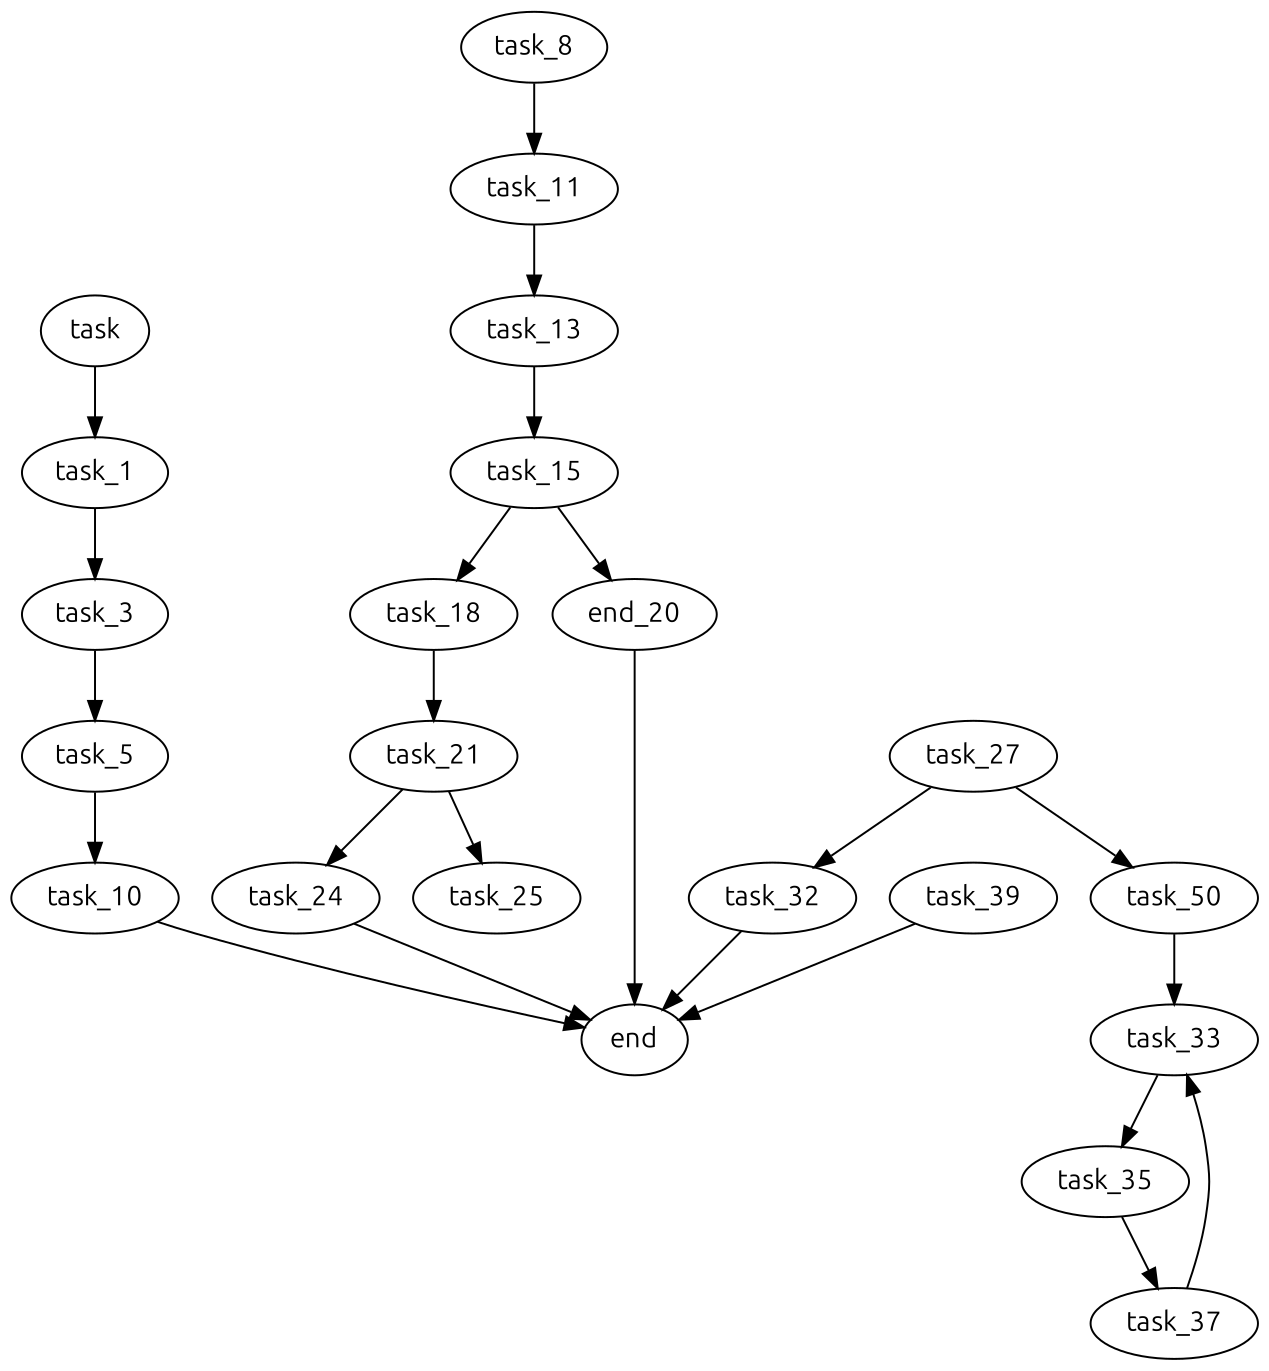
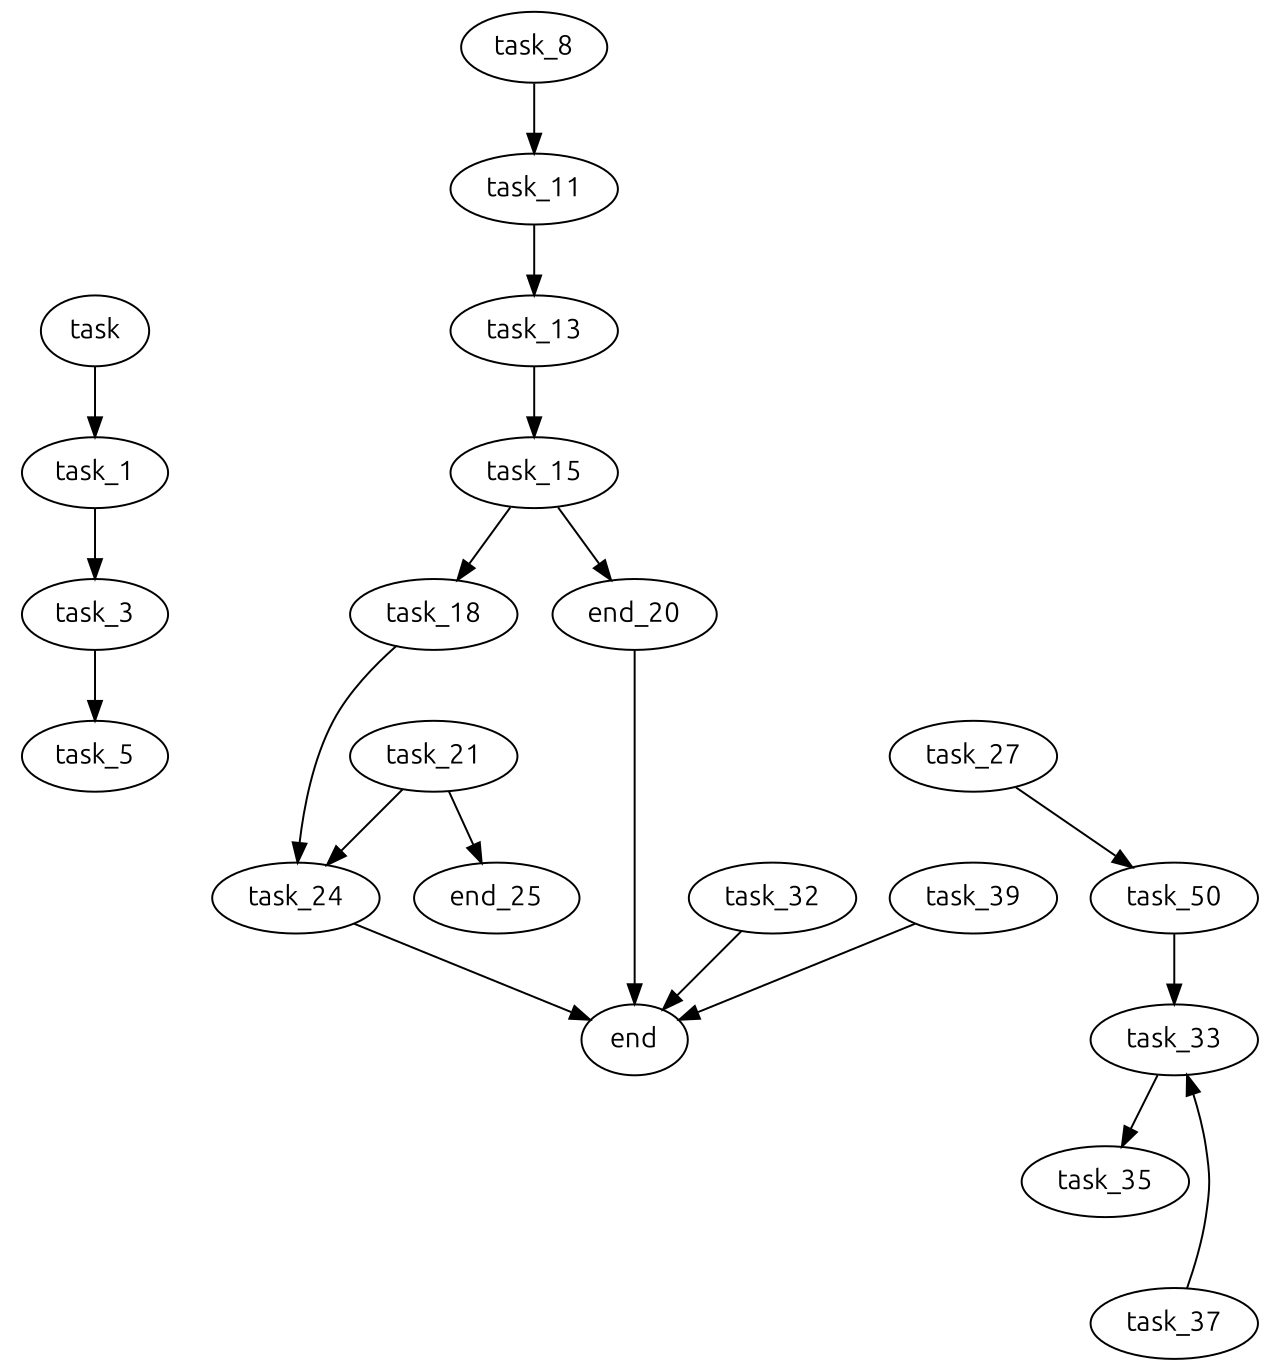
edge "task_18" -> "task_21": now "task_18" -> "task_24"
edge "task_27" -> "task_32": removed
node "task_10": removed
node "task_25": label "task_25" -> "end_25"
edge "task_35" -> "task_37": removed
